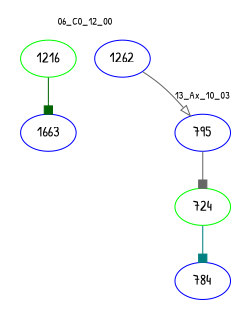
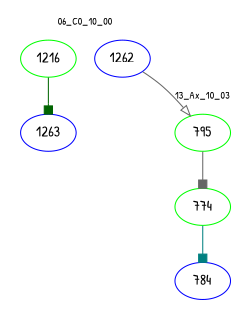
cluster "06_C0_12_00": label "06_C0_12_00" -> "06_C0_10_00"
node "1663": label "1663" -> "1263"
node "795": color blue -> green
node "724": label "724" -> "774"
